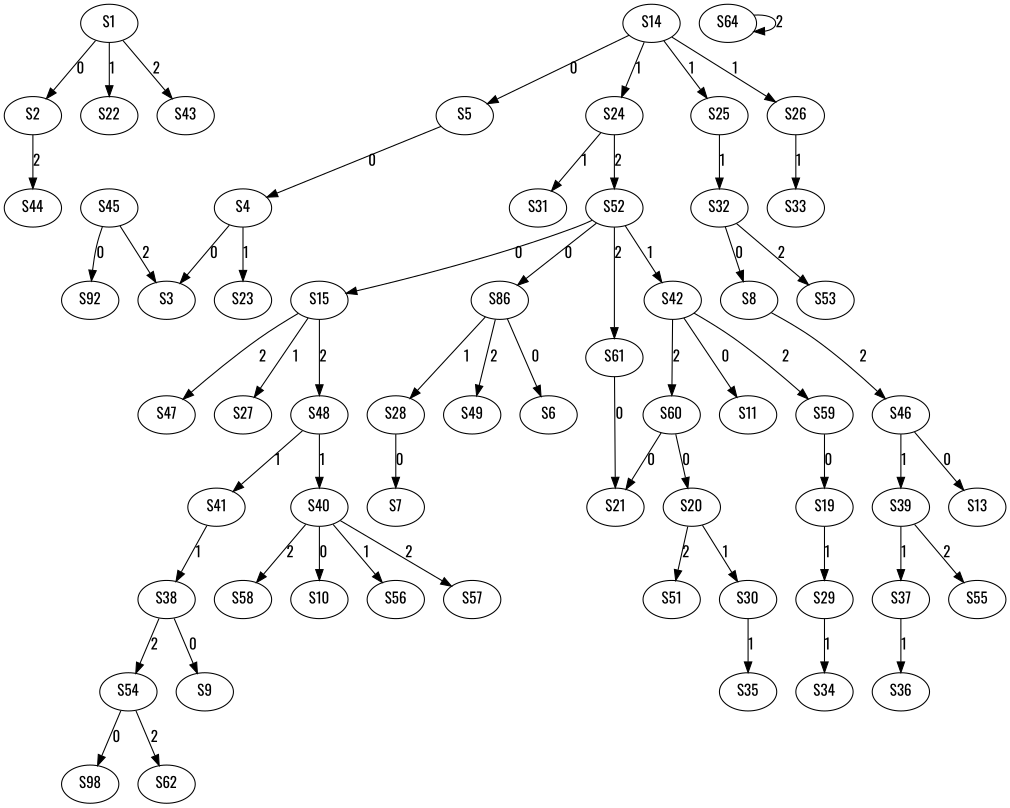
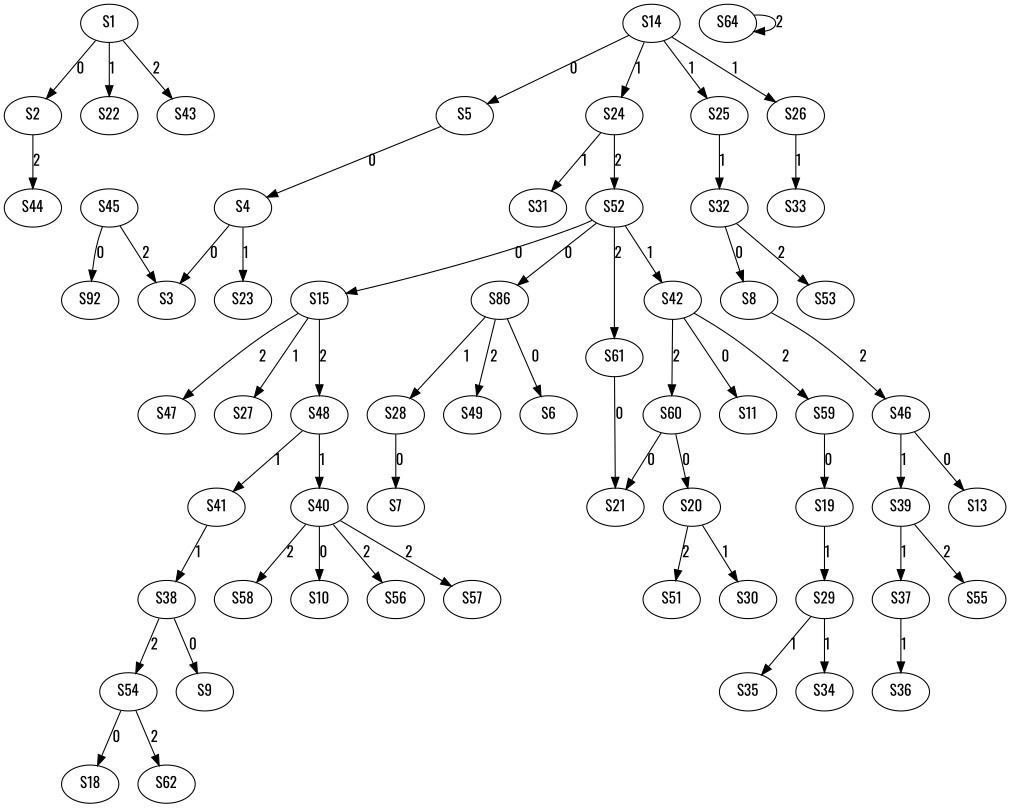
edge "S40" -> "S56": label "1" -> "2"
edge "S30" -> "S35": now "S29" -> "S35"
node "S98": label "S98" -> "S18"
